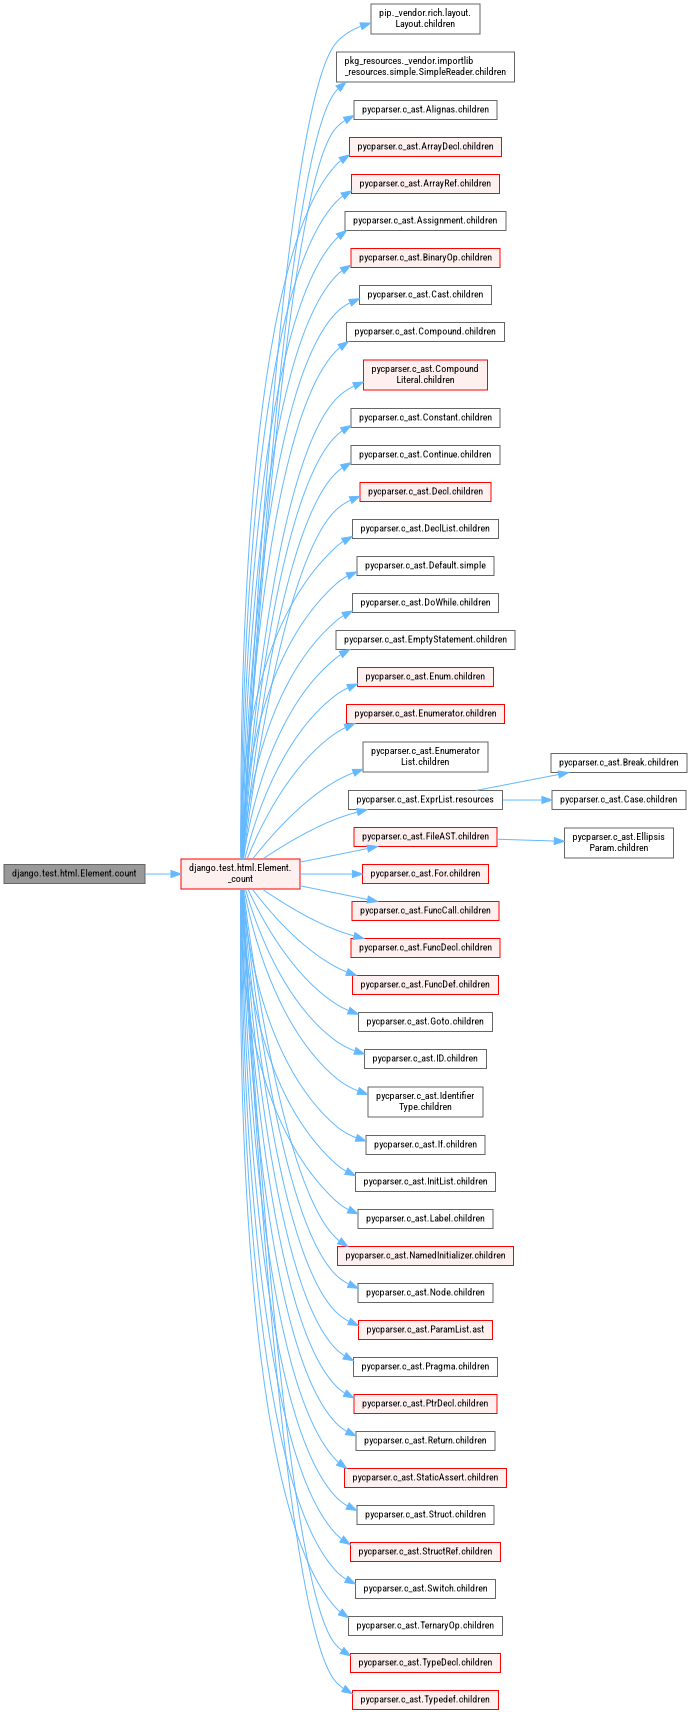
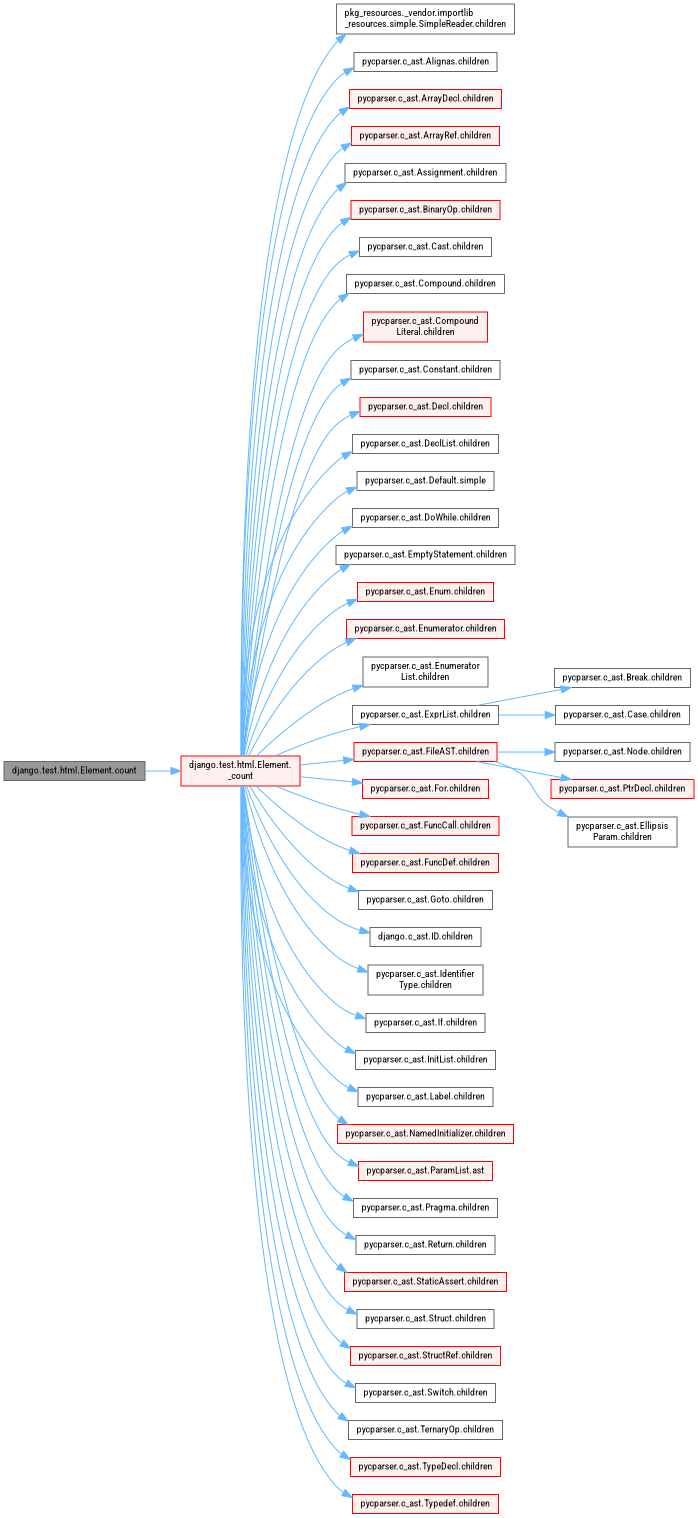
node "pip._vendor.rich.layout. Layout.children": removed
node "pycparser.c_ast.Continue.children": removed
node "pycparser.c_ast.ExprList.resources": label "pycparser.c_ast.ExprList.resources" -> "pycparser.c_ast.ExprList.children"
node "pycparser.c_ast.FuncDecl.children": removed
node "pycparser.c_ast.ID.children": label "pycparser.c_ast.ID.children" -> "django.c_ast.ID.children"
edge "django.test.html.Element. _count" -> "pycparser.c_ast.Node.children": now "pycparser.c_ast.FileAST.children" -> "pycparser.c_ast.Node.children"
edge "django.test.html.Element. _count" -> "pycparser.c_ast.PtrDecl.children": now "pycparser.c_ast.FileAST.children" -> "pycparser.c_ast.PtrDecl.children"
